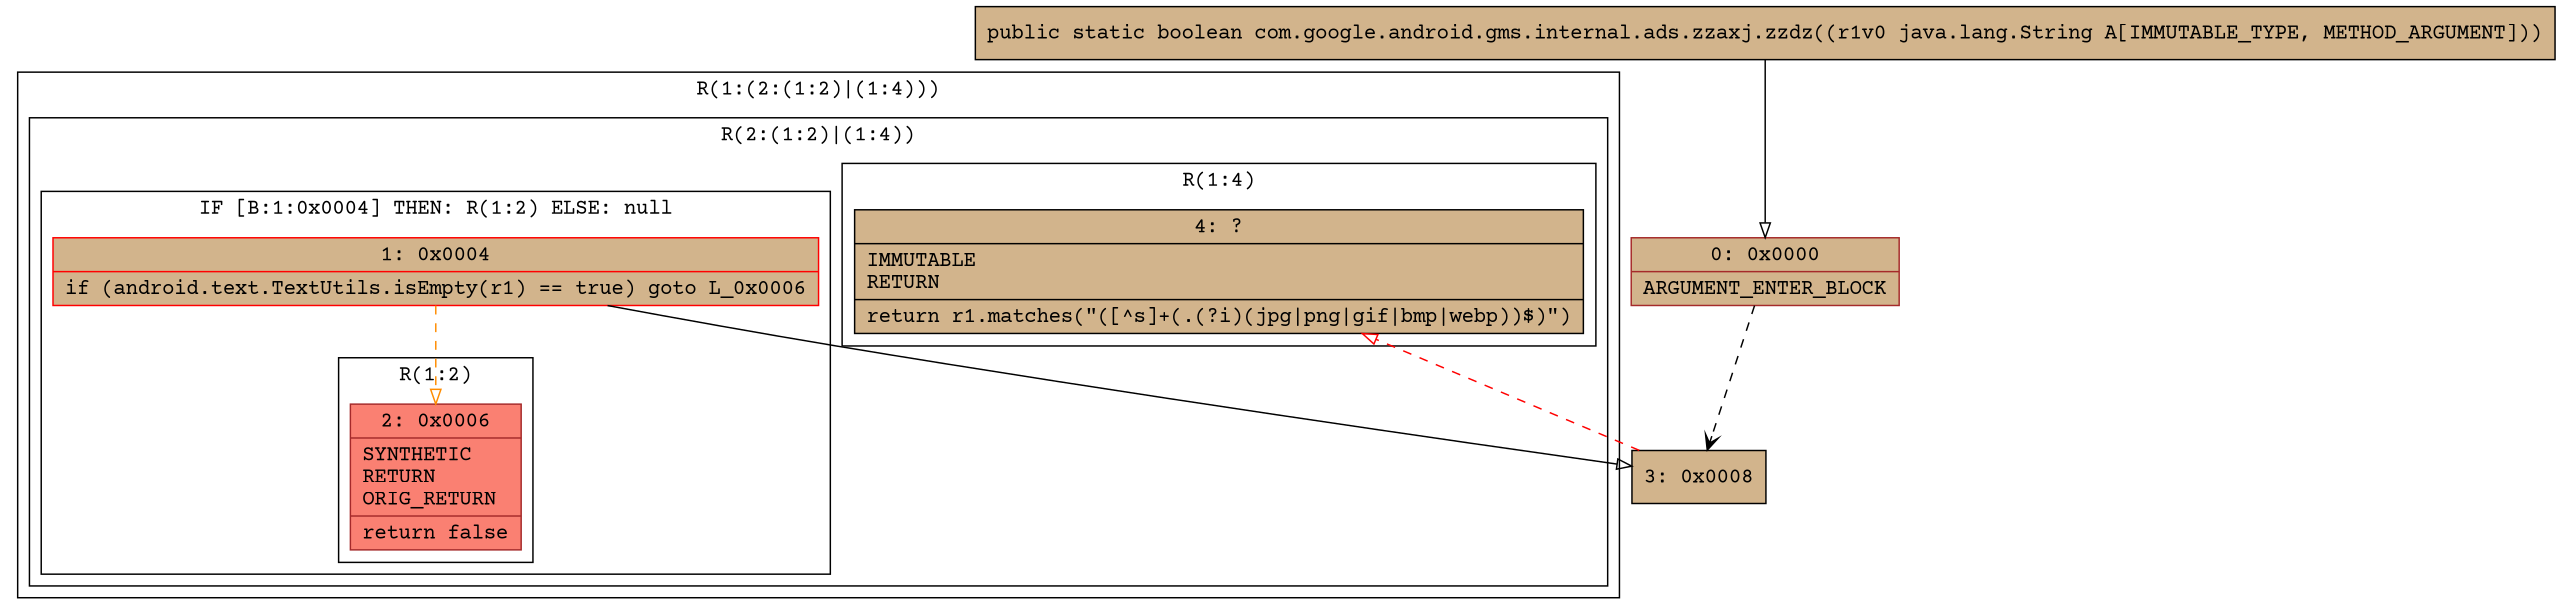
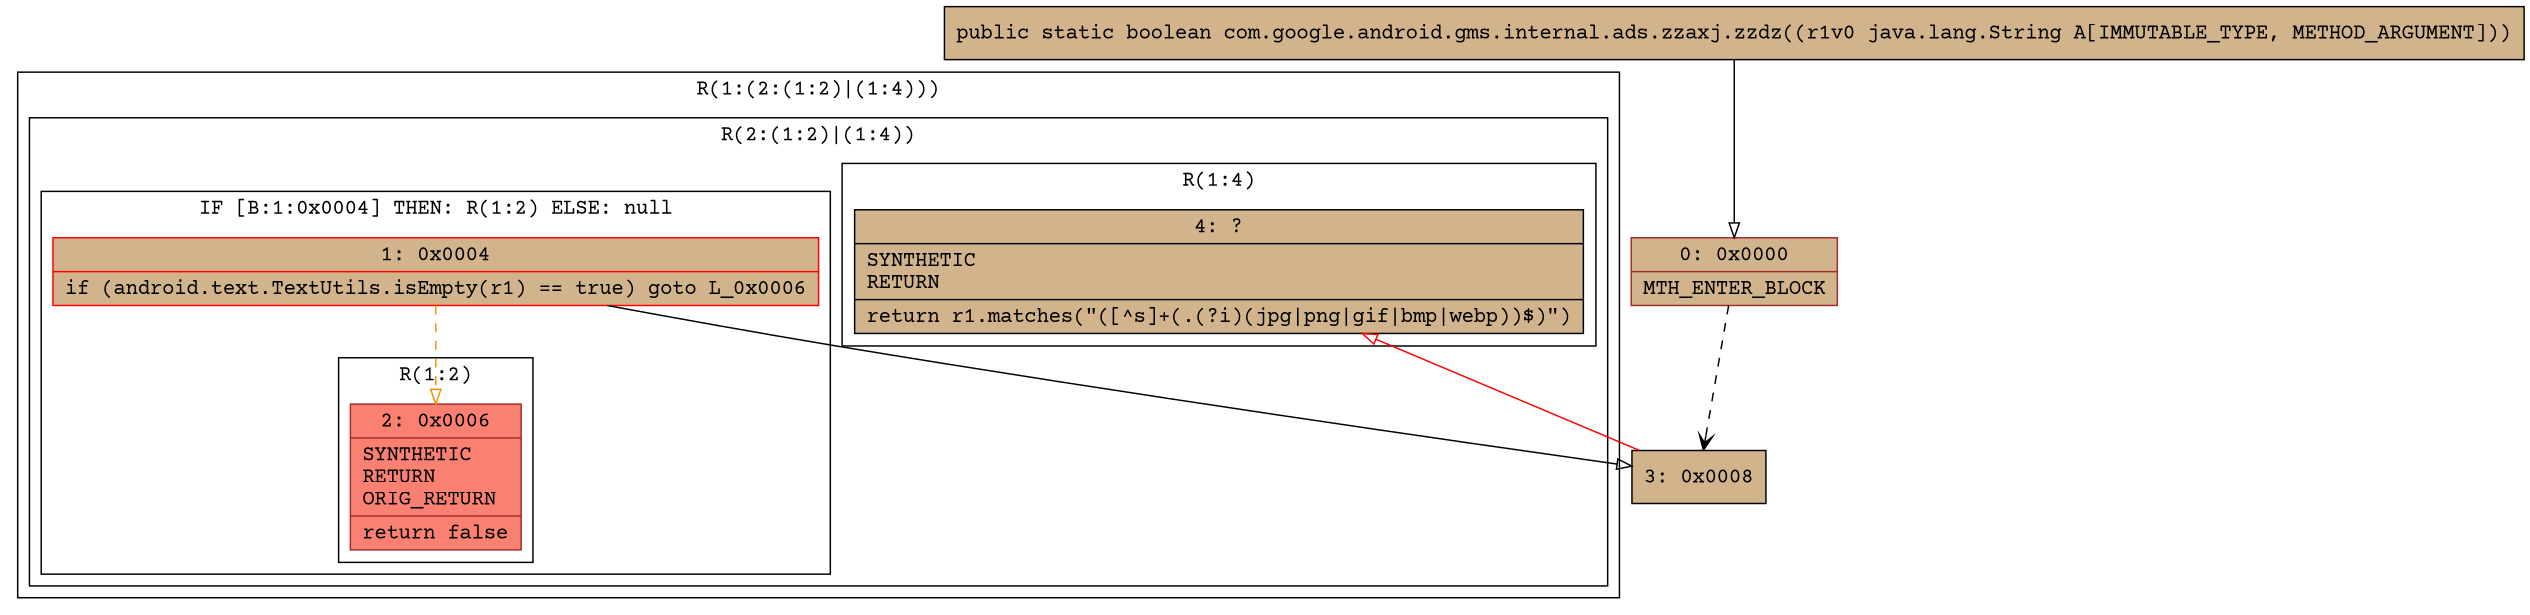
node "4: ?": text "IMMUTABLE" -> "SYNTHETIC"
node "0: 0x0000": text "ARGUMENT_ENTER_BLOCK" -> "MTH_ENTER_BLOCK"
edge "3: 0x0008" -> "4: ?": style dashed -> solid
